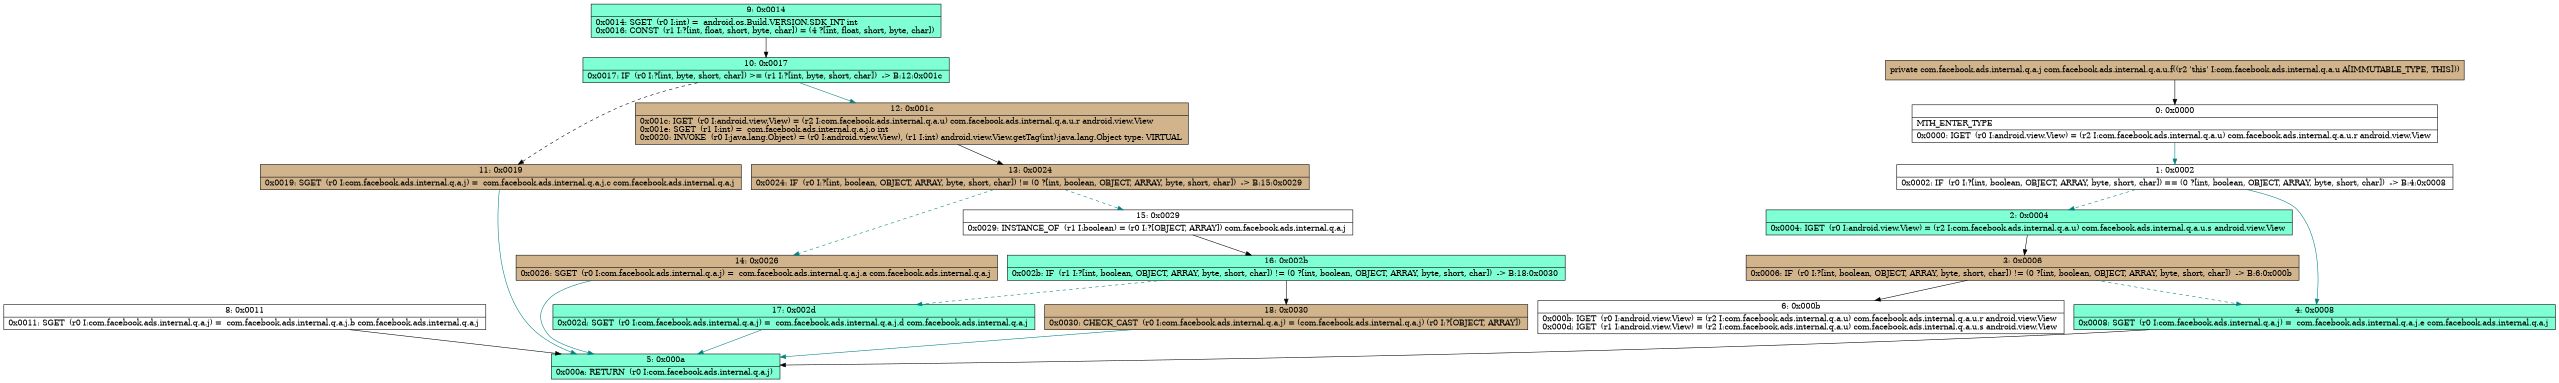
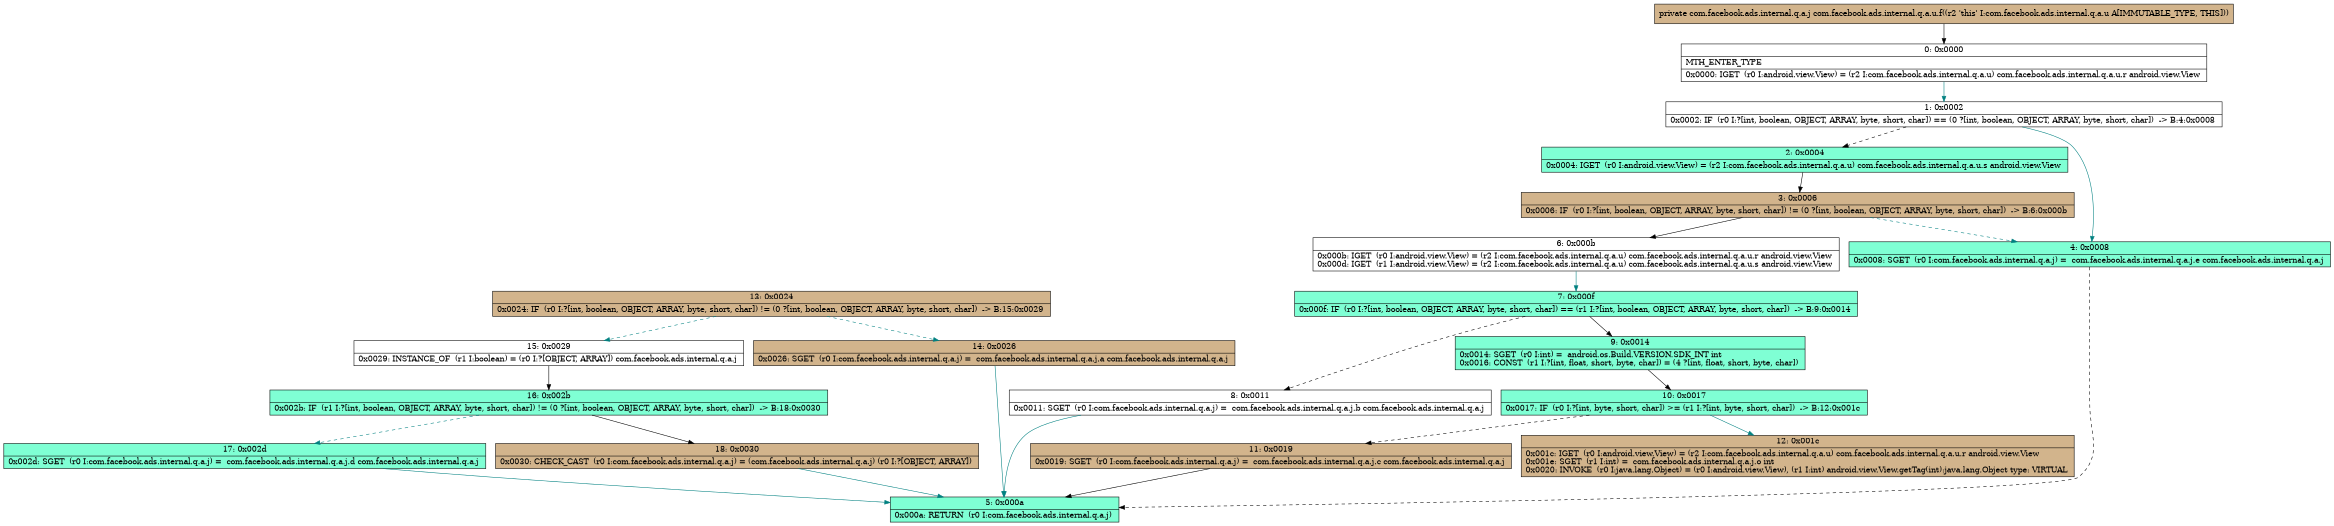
edge "12: 0x001c" -> "13: 0x0024": removed
edge "1: 0x0002" -> "2: 0x0004": color teal -> black
edge "11: 0x0019" -> "5: 0x000a": color teal -> black
node "7: 0x000f": added
edge "8: 0x0011" -> "5: 0x000a": color black -> teal
edge "4: 0x0008" -> "5: 0x000a": style solid -> dashed
